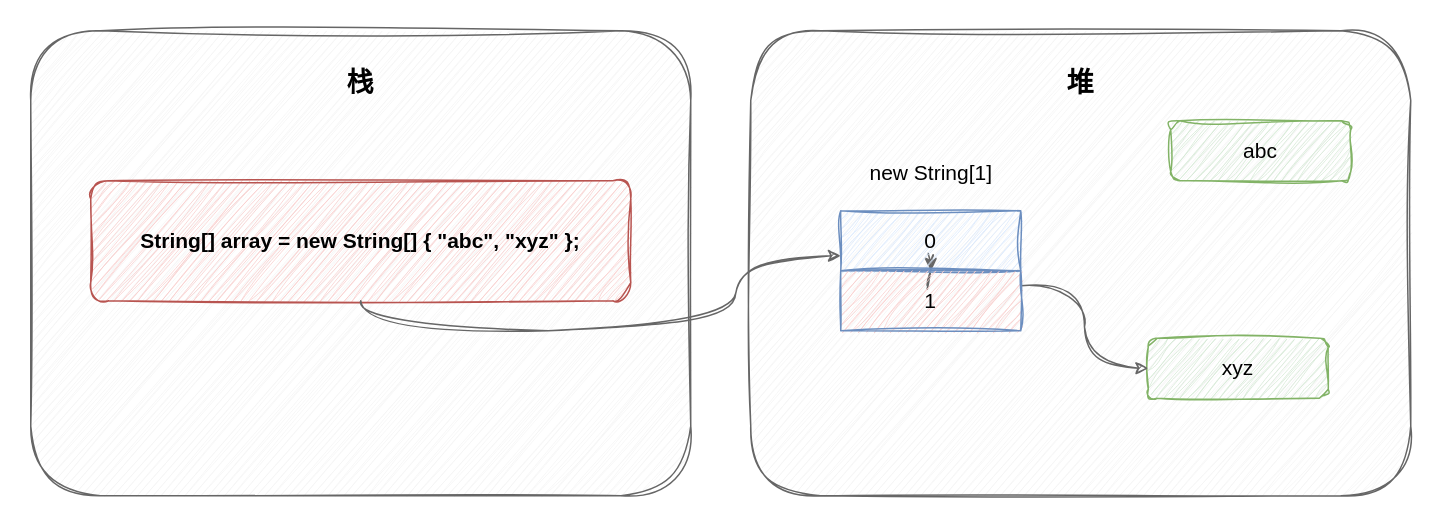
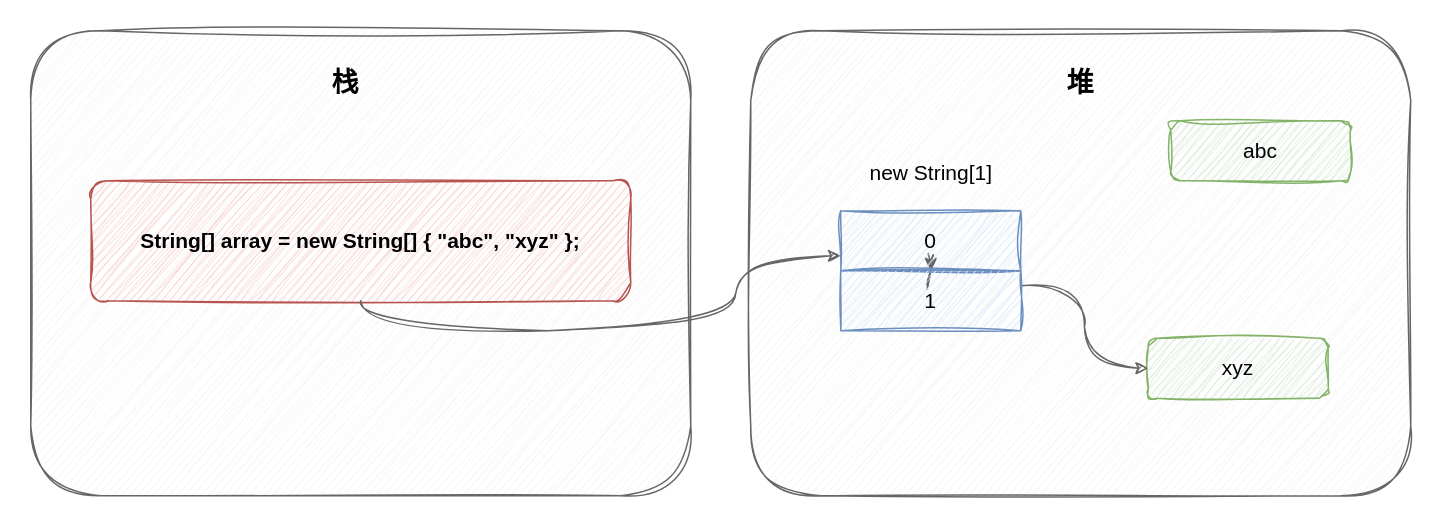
node "栈": moved (361, 83) -> (346, 83)
node "1": fillcolor #f8cecc -> #dae8fc
